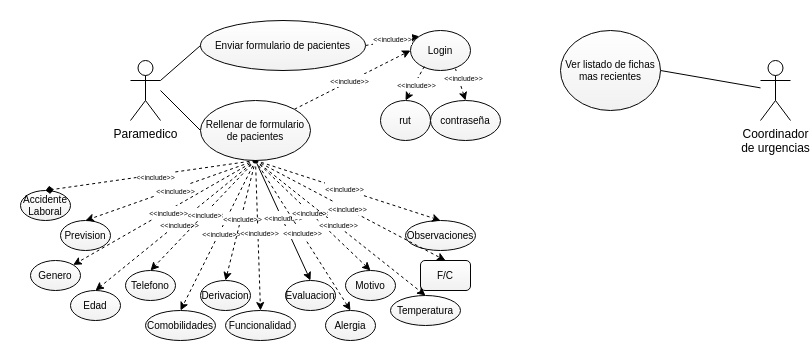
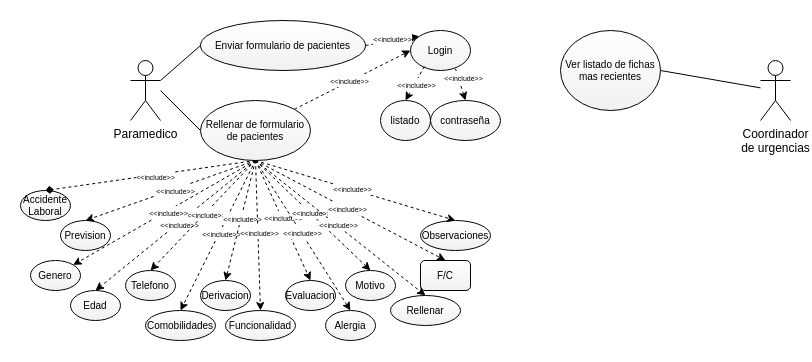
node "rut": label "rut" -> "listado"
edge "Rellenar de formulario de pacientes" -> "Evaluacion": style solid -> dashed
node "Observaciones": moved (441, 236) -> (456, 236)
node "Temperatura": label "Temperatura" -> "Rellenar"
